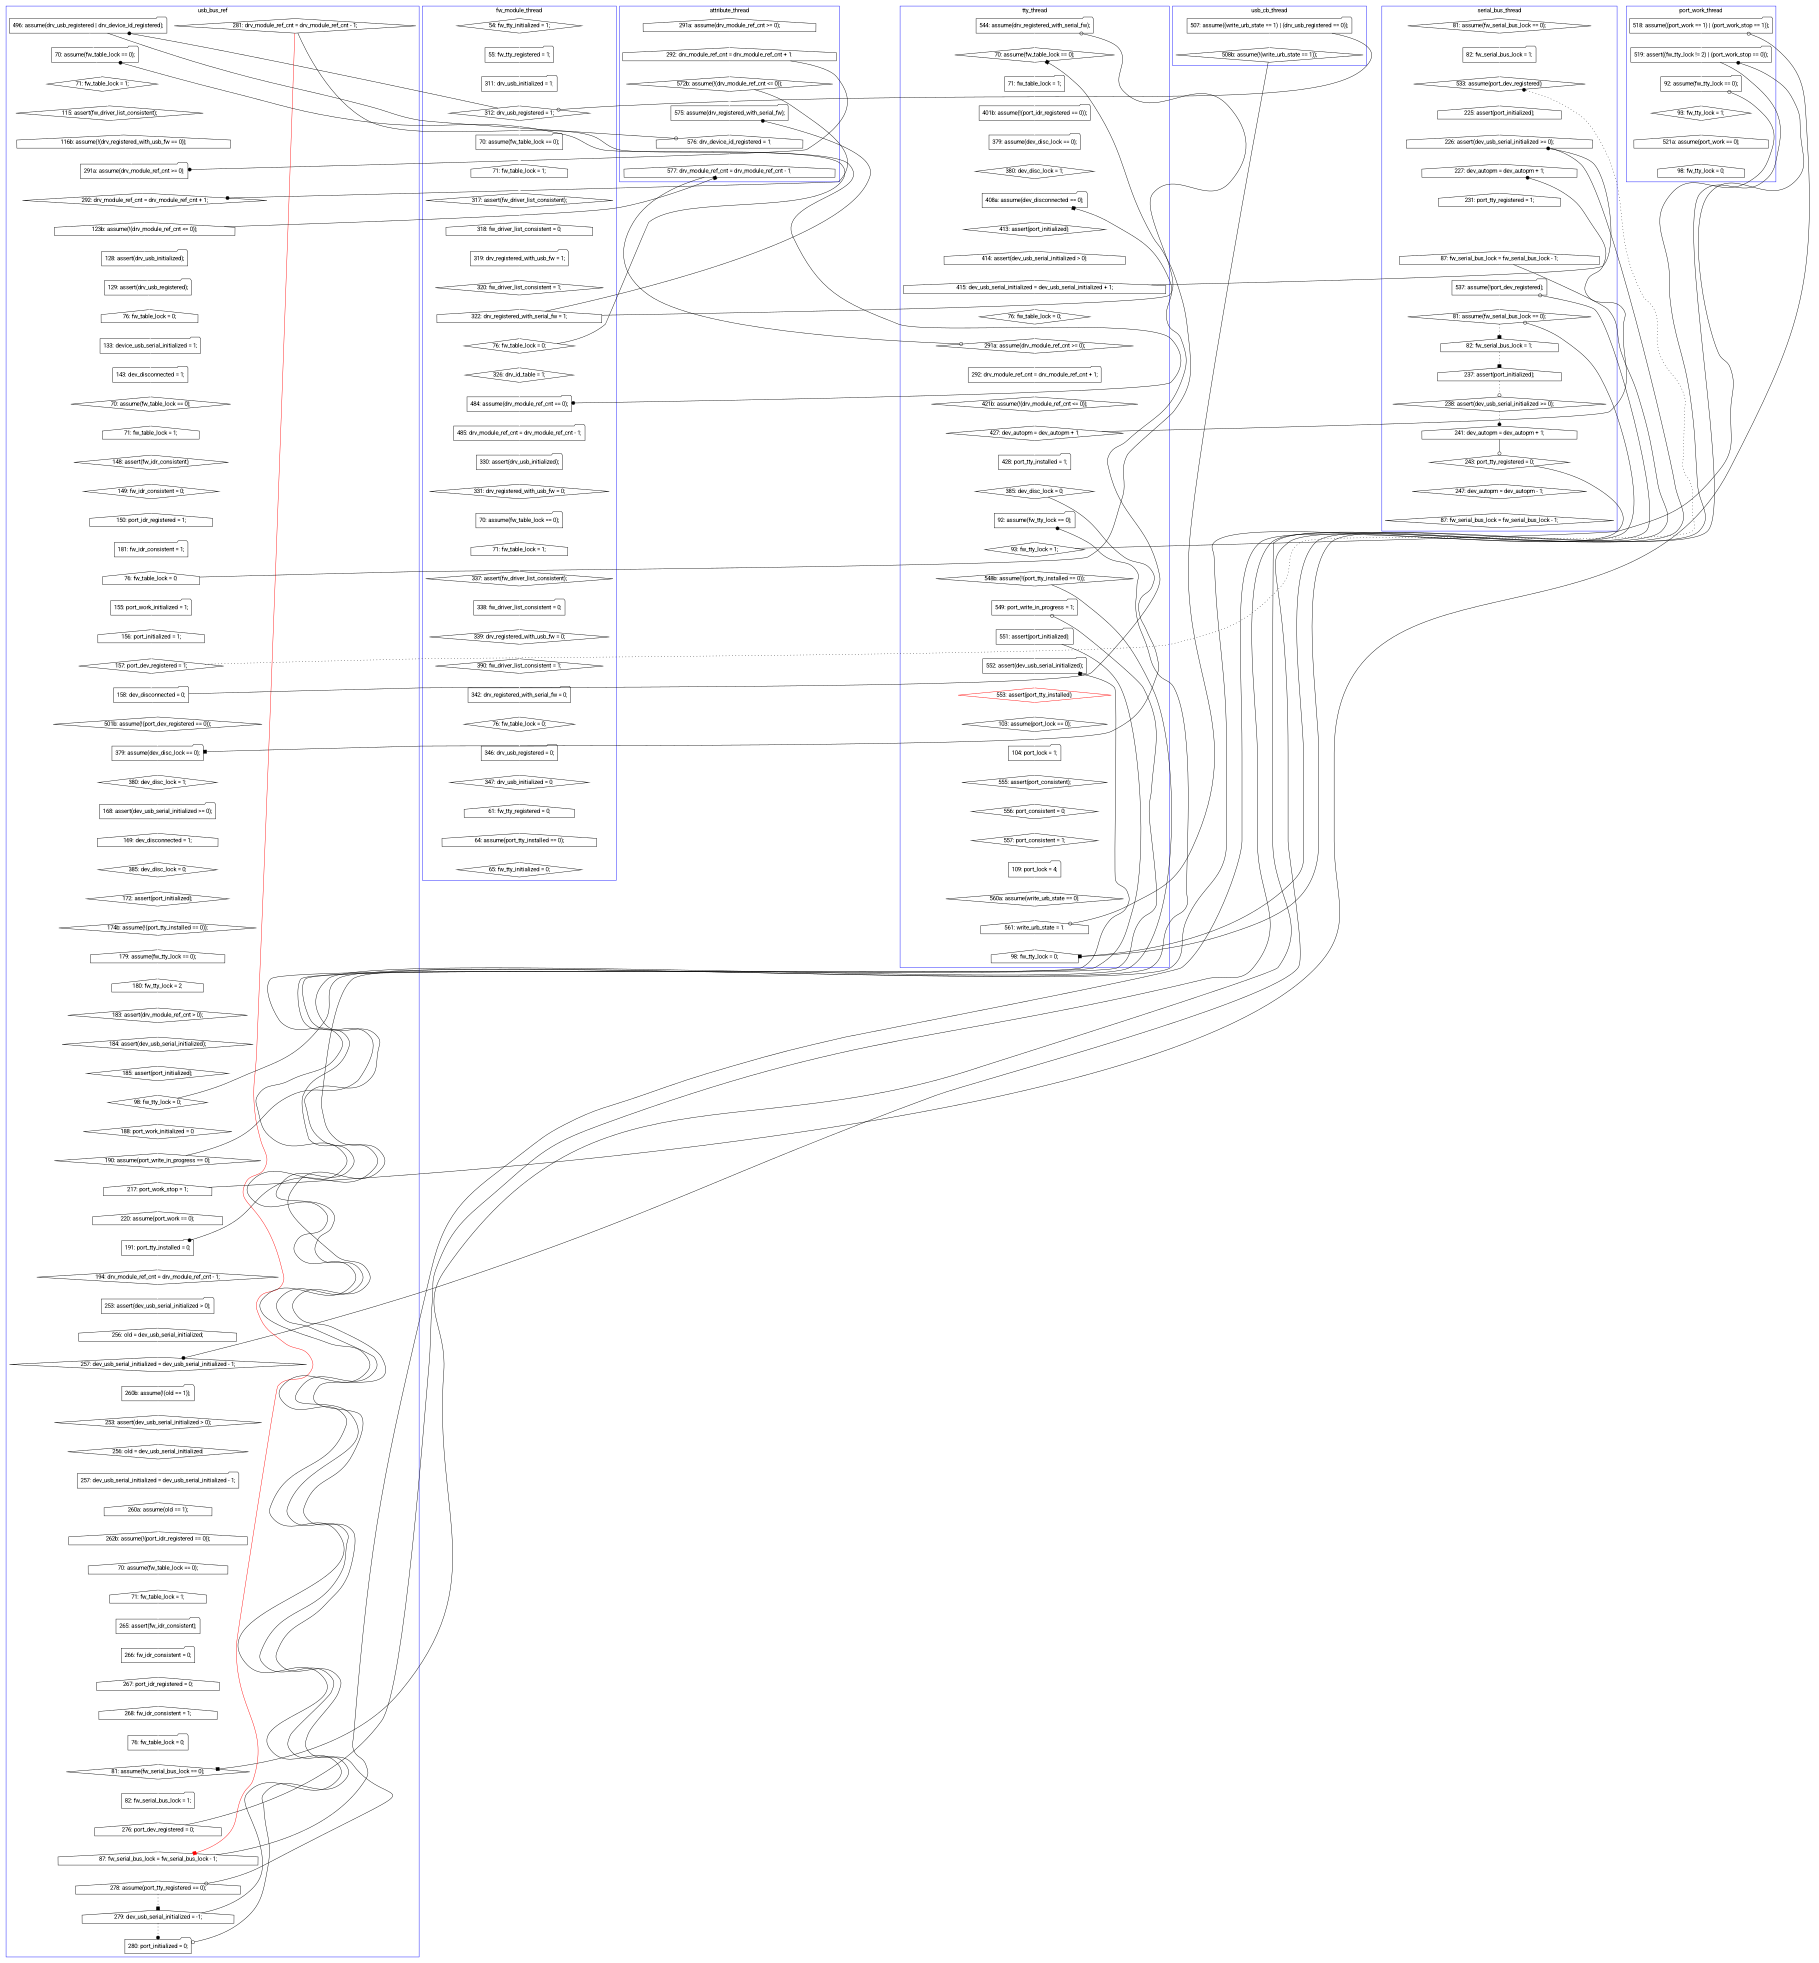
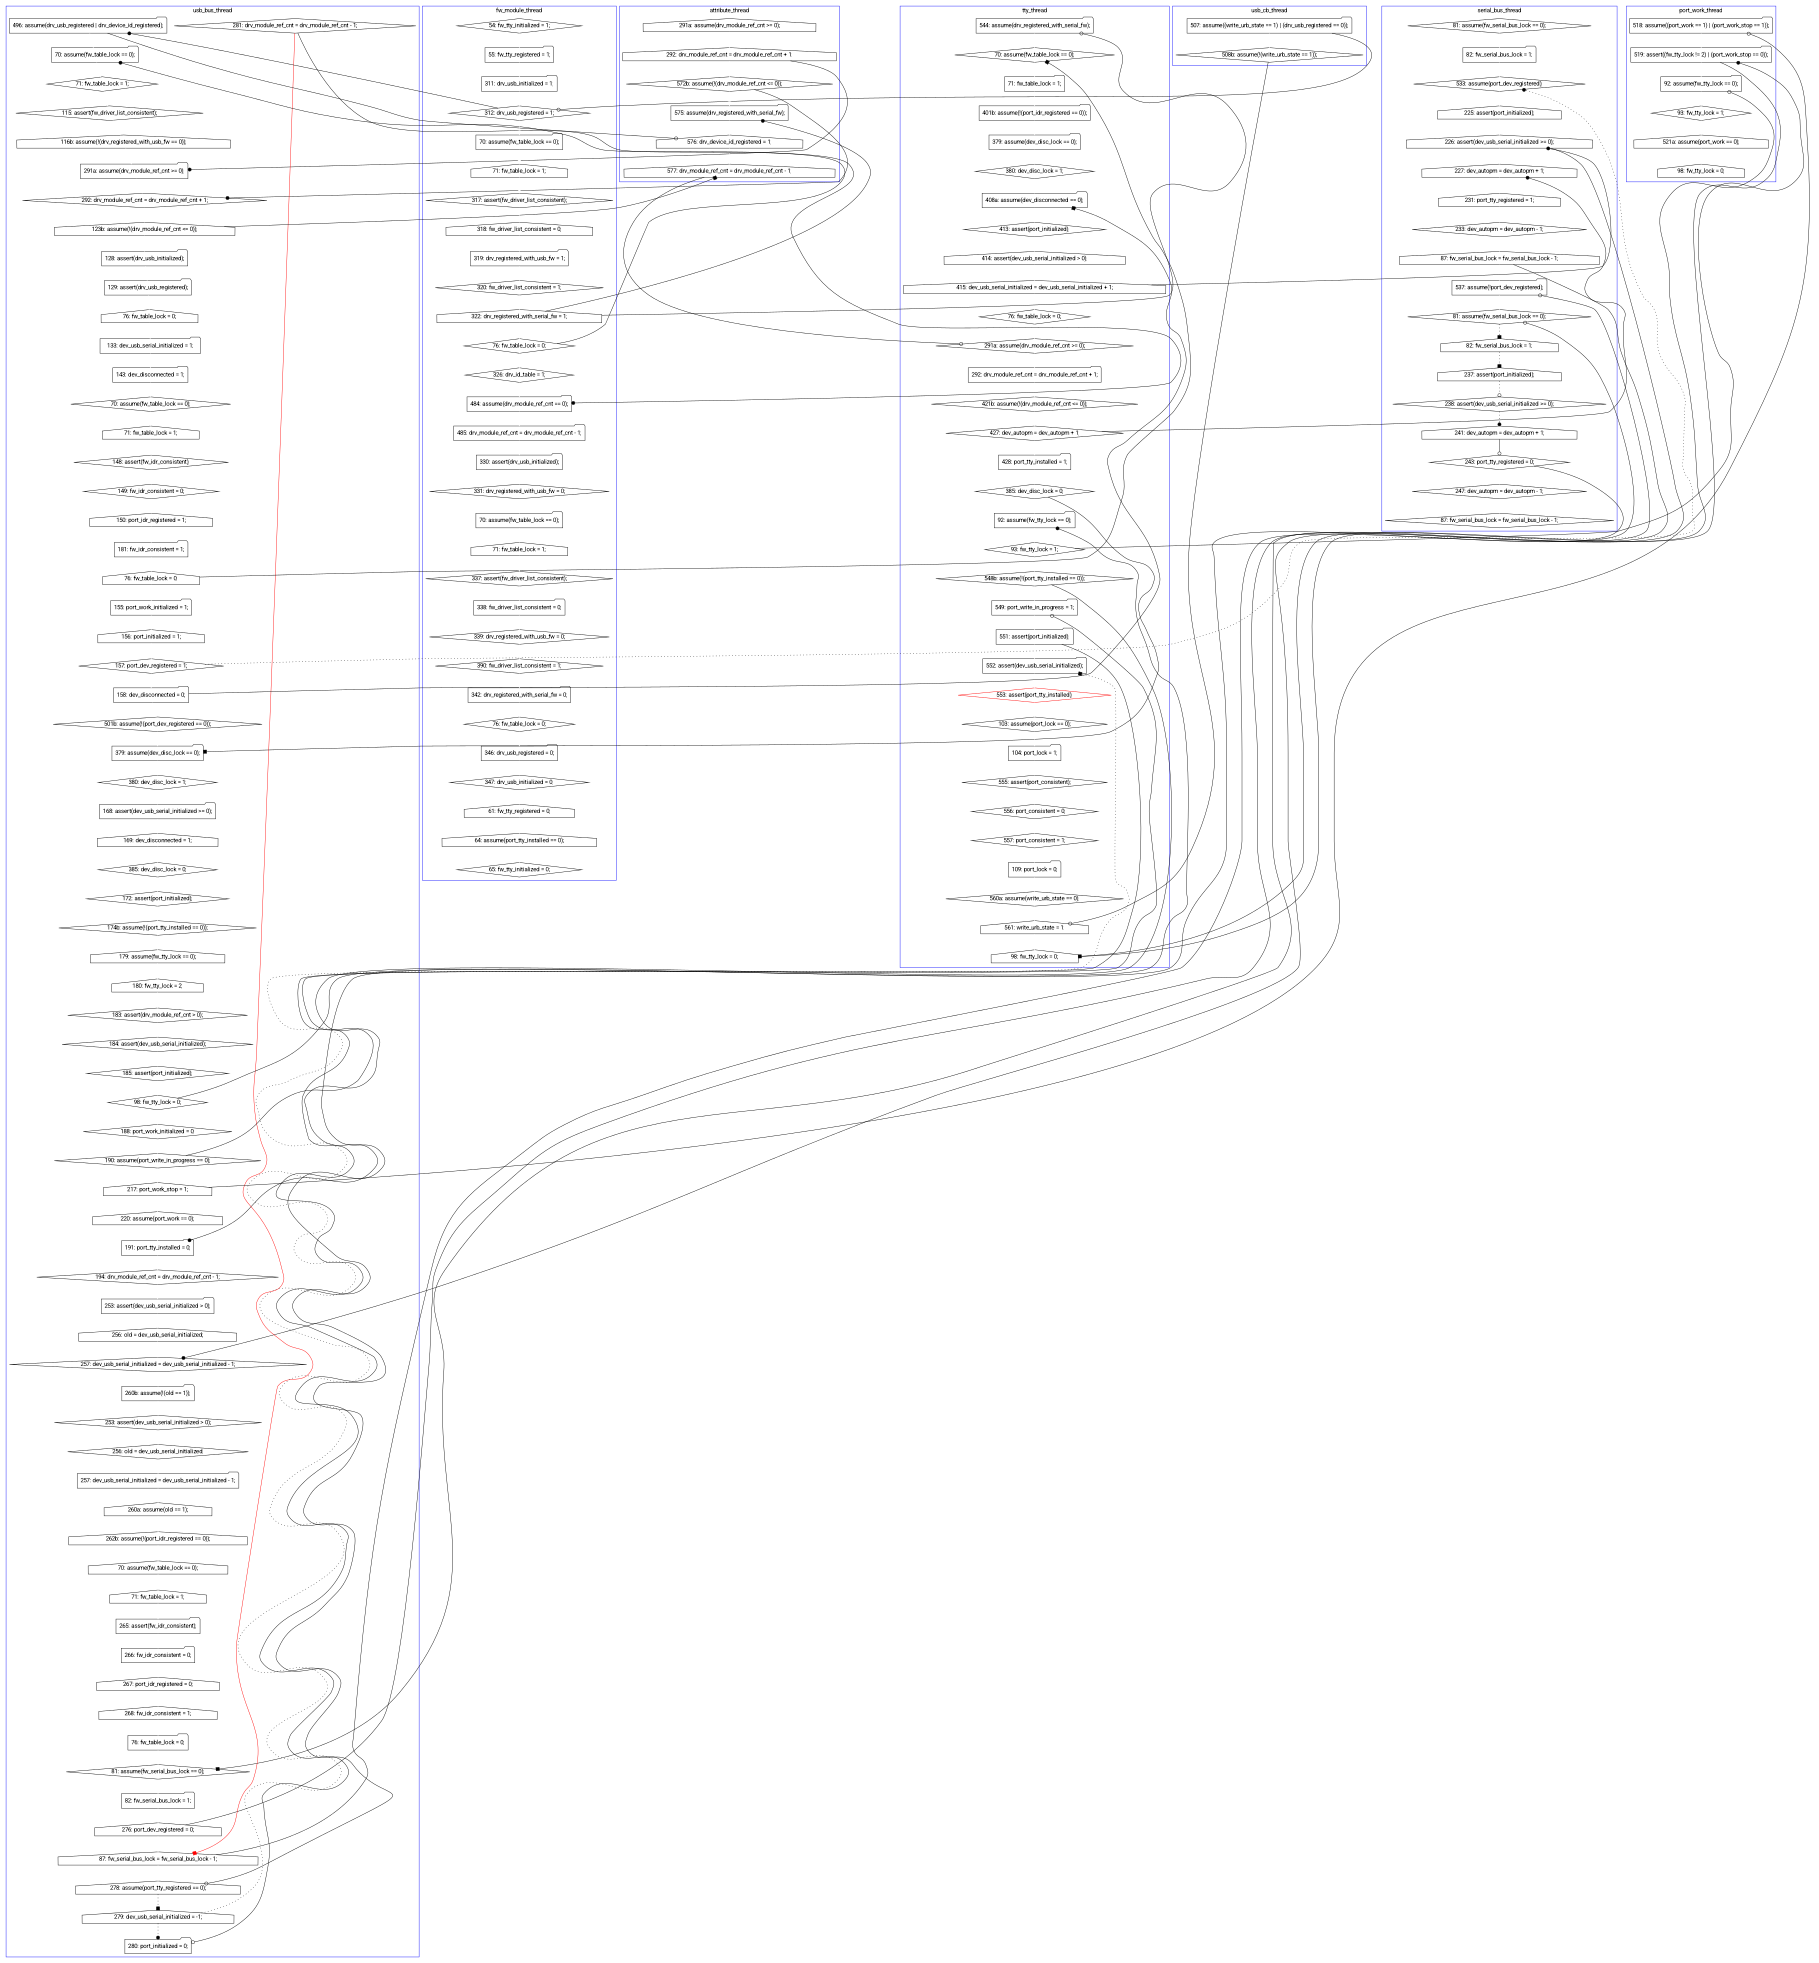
cluster "usb_bus_ref": label "usb_bus_ref" -> "usb_bus_thread"
node "233: dev_autopm = dev_autopm - 1;": added
node "133: device_usb_serial_initialized = 1;": label "133: device_usb_serial_initialized = 1;" -> "133: dev_usb_serial_initialized = 1;"
node "109: port_lock = 4;": label "109: port_lock = 4;" -> "109: port_lock = 0;"
edge "279: dev_usb_serial_initialized = -1;" -> "552: assert(dev_usb_serial_initialized);": style solid -> dotted
